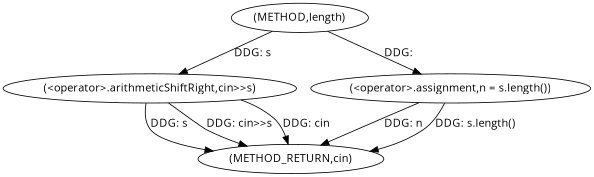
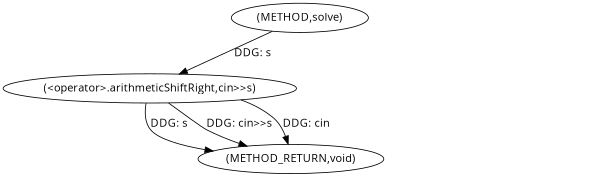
node "(METHOD,length)": label "(METHOD,length)" -> "(METHOD,solve)"
node "(<operator>.assignment,n = s.length())": removed
node "(METHOD_RETURN,cin)": label "(METHOD_RETURN,cin)" -> "(METHOD_RETURN,void)"
